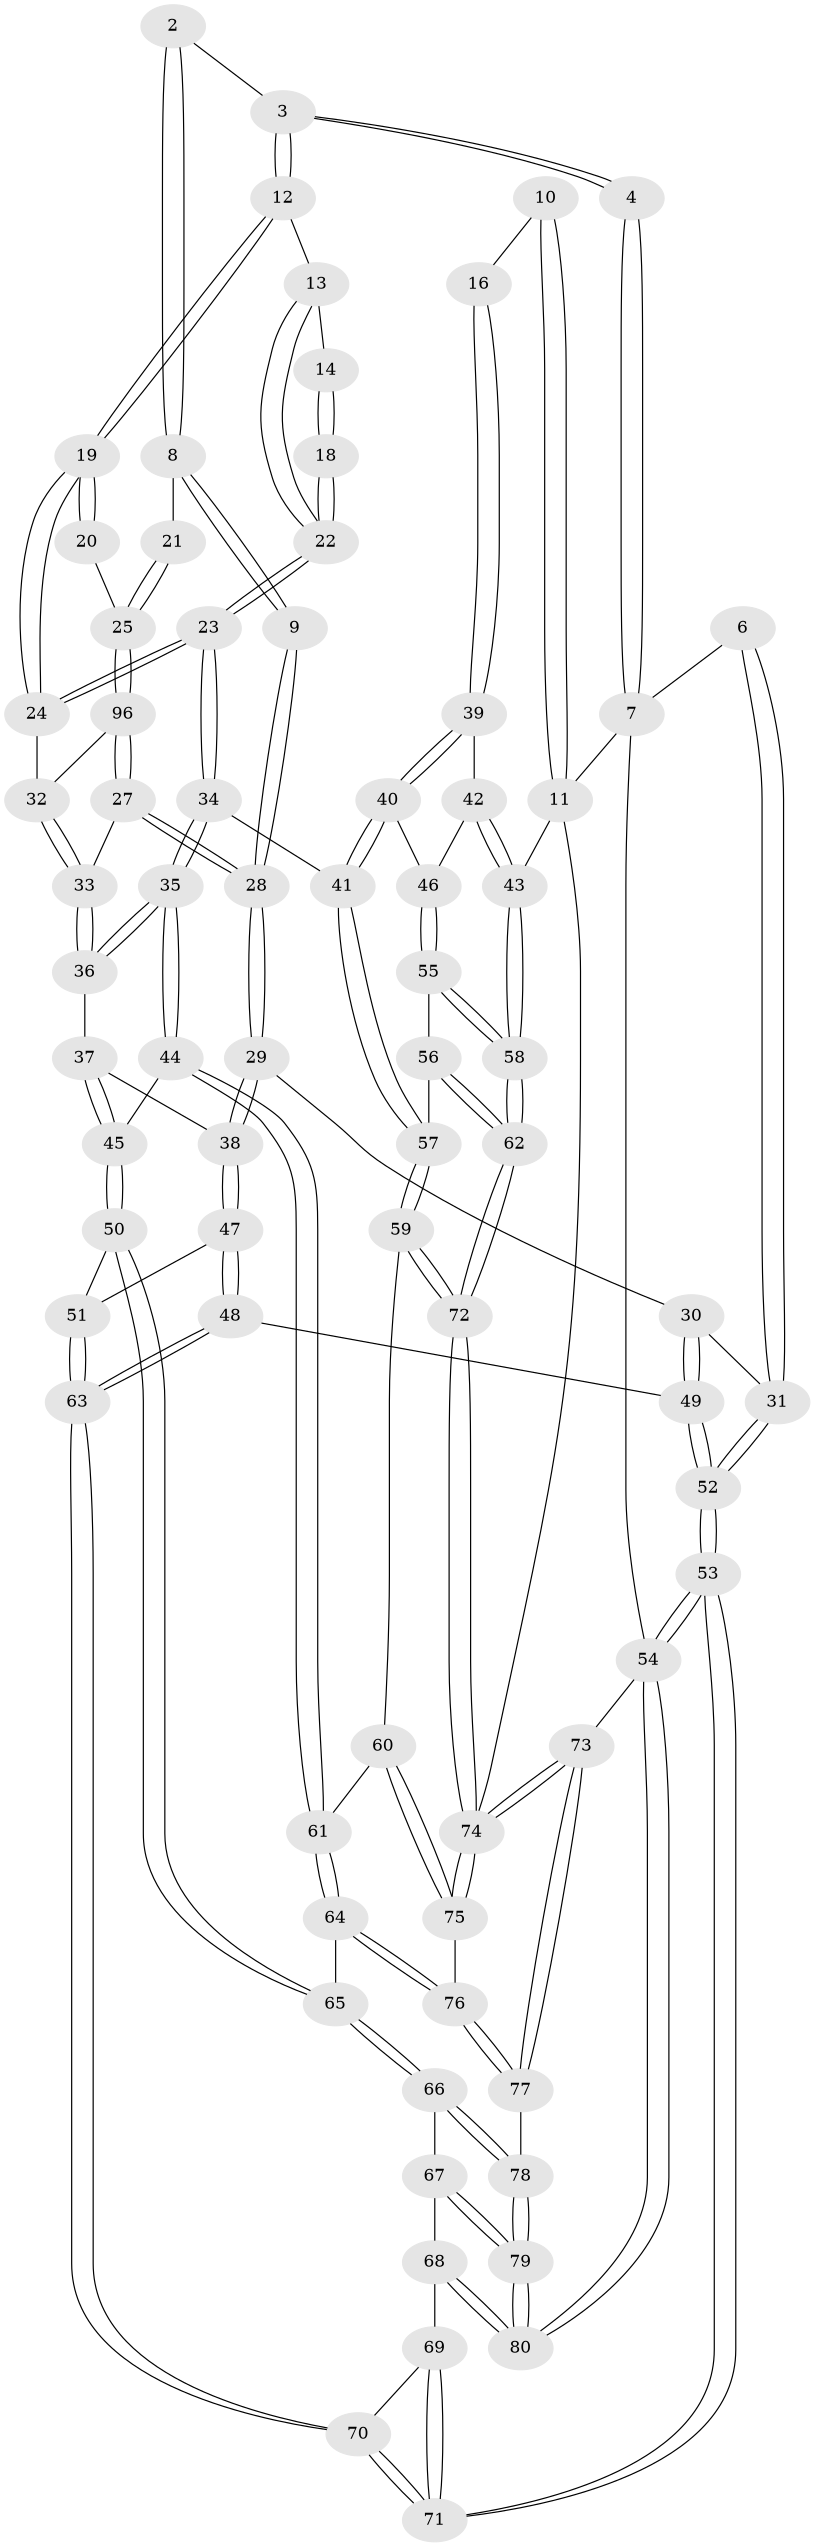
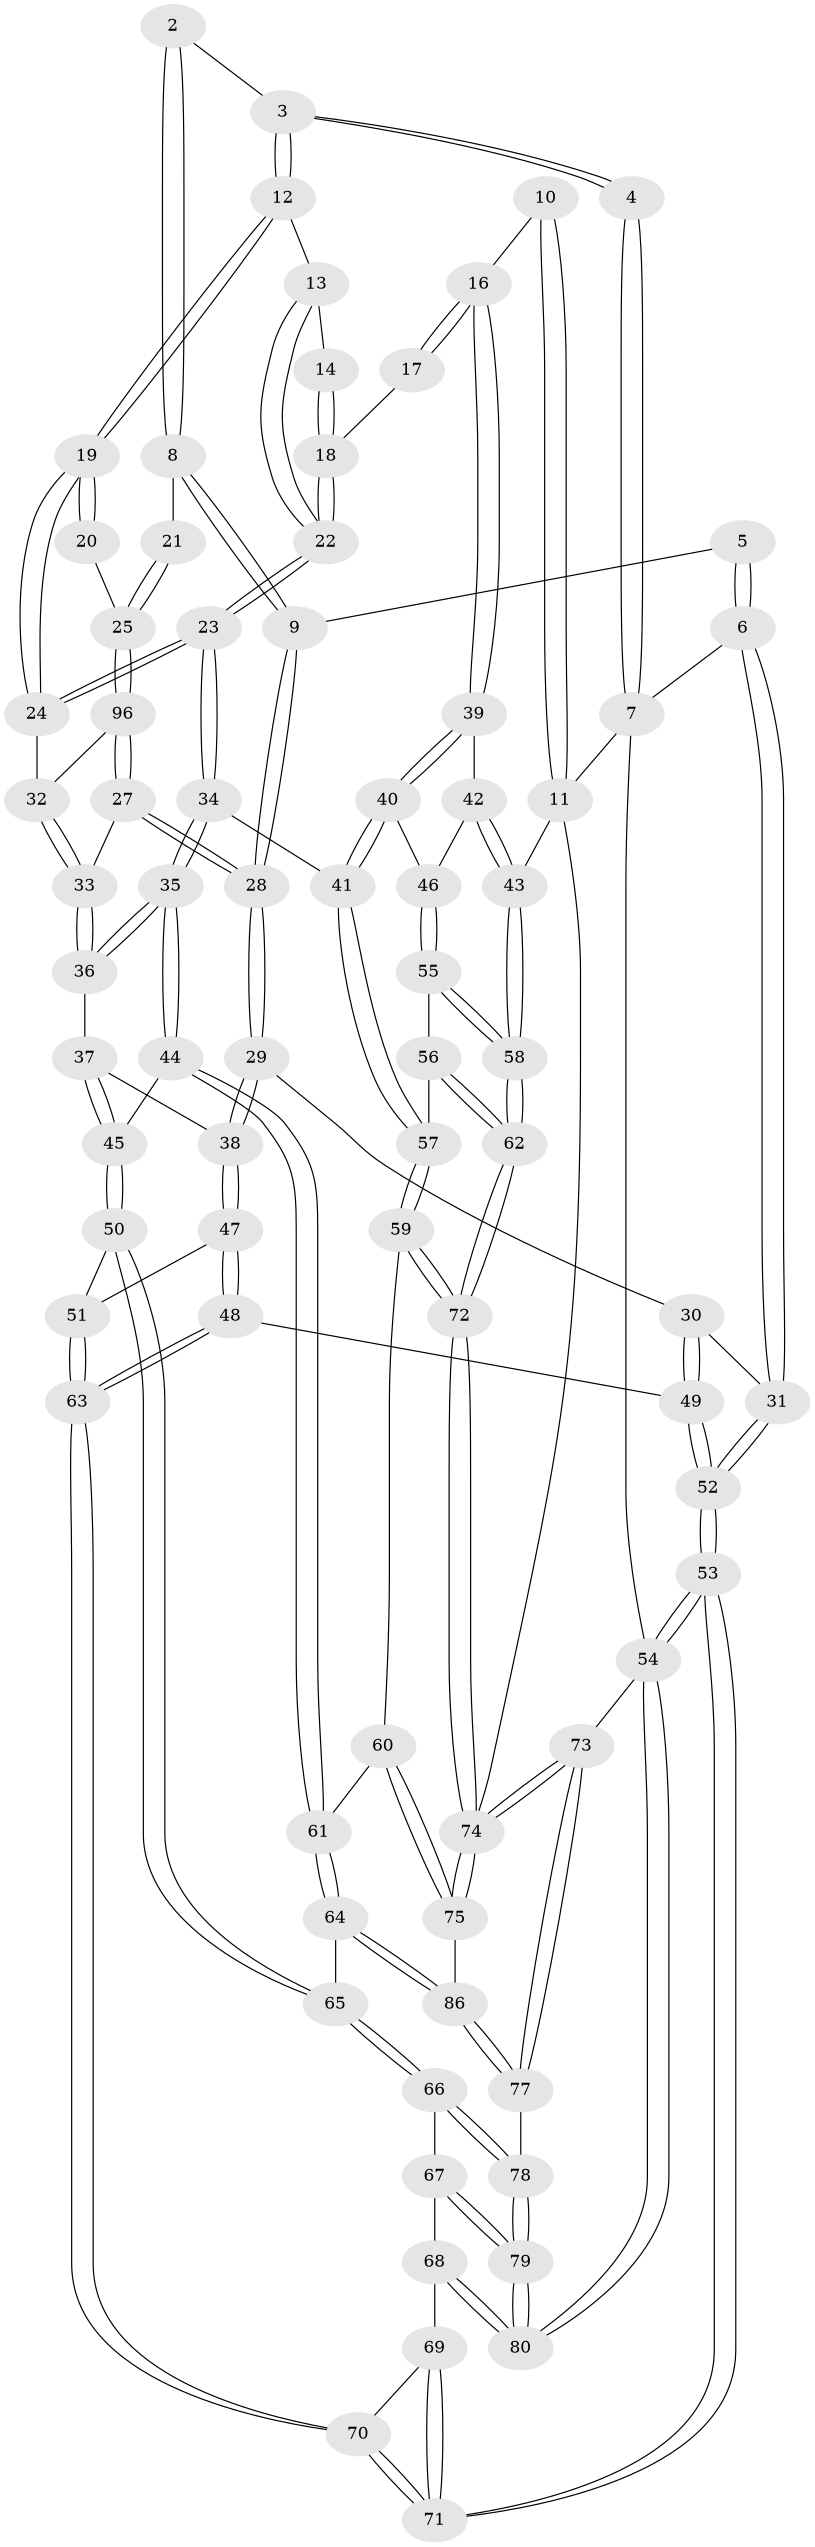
node "17": added
node "5": added
node "76": label "76" -> "86"
